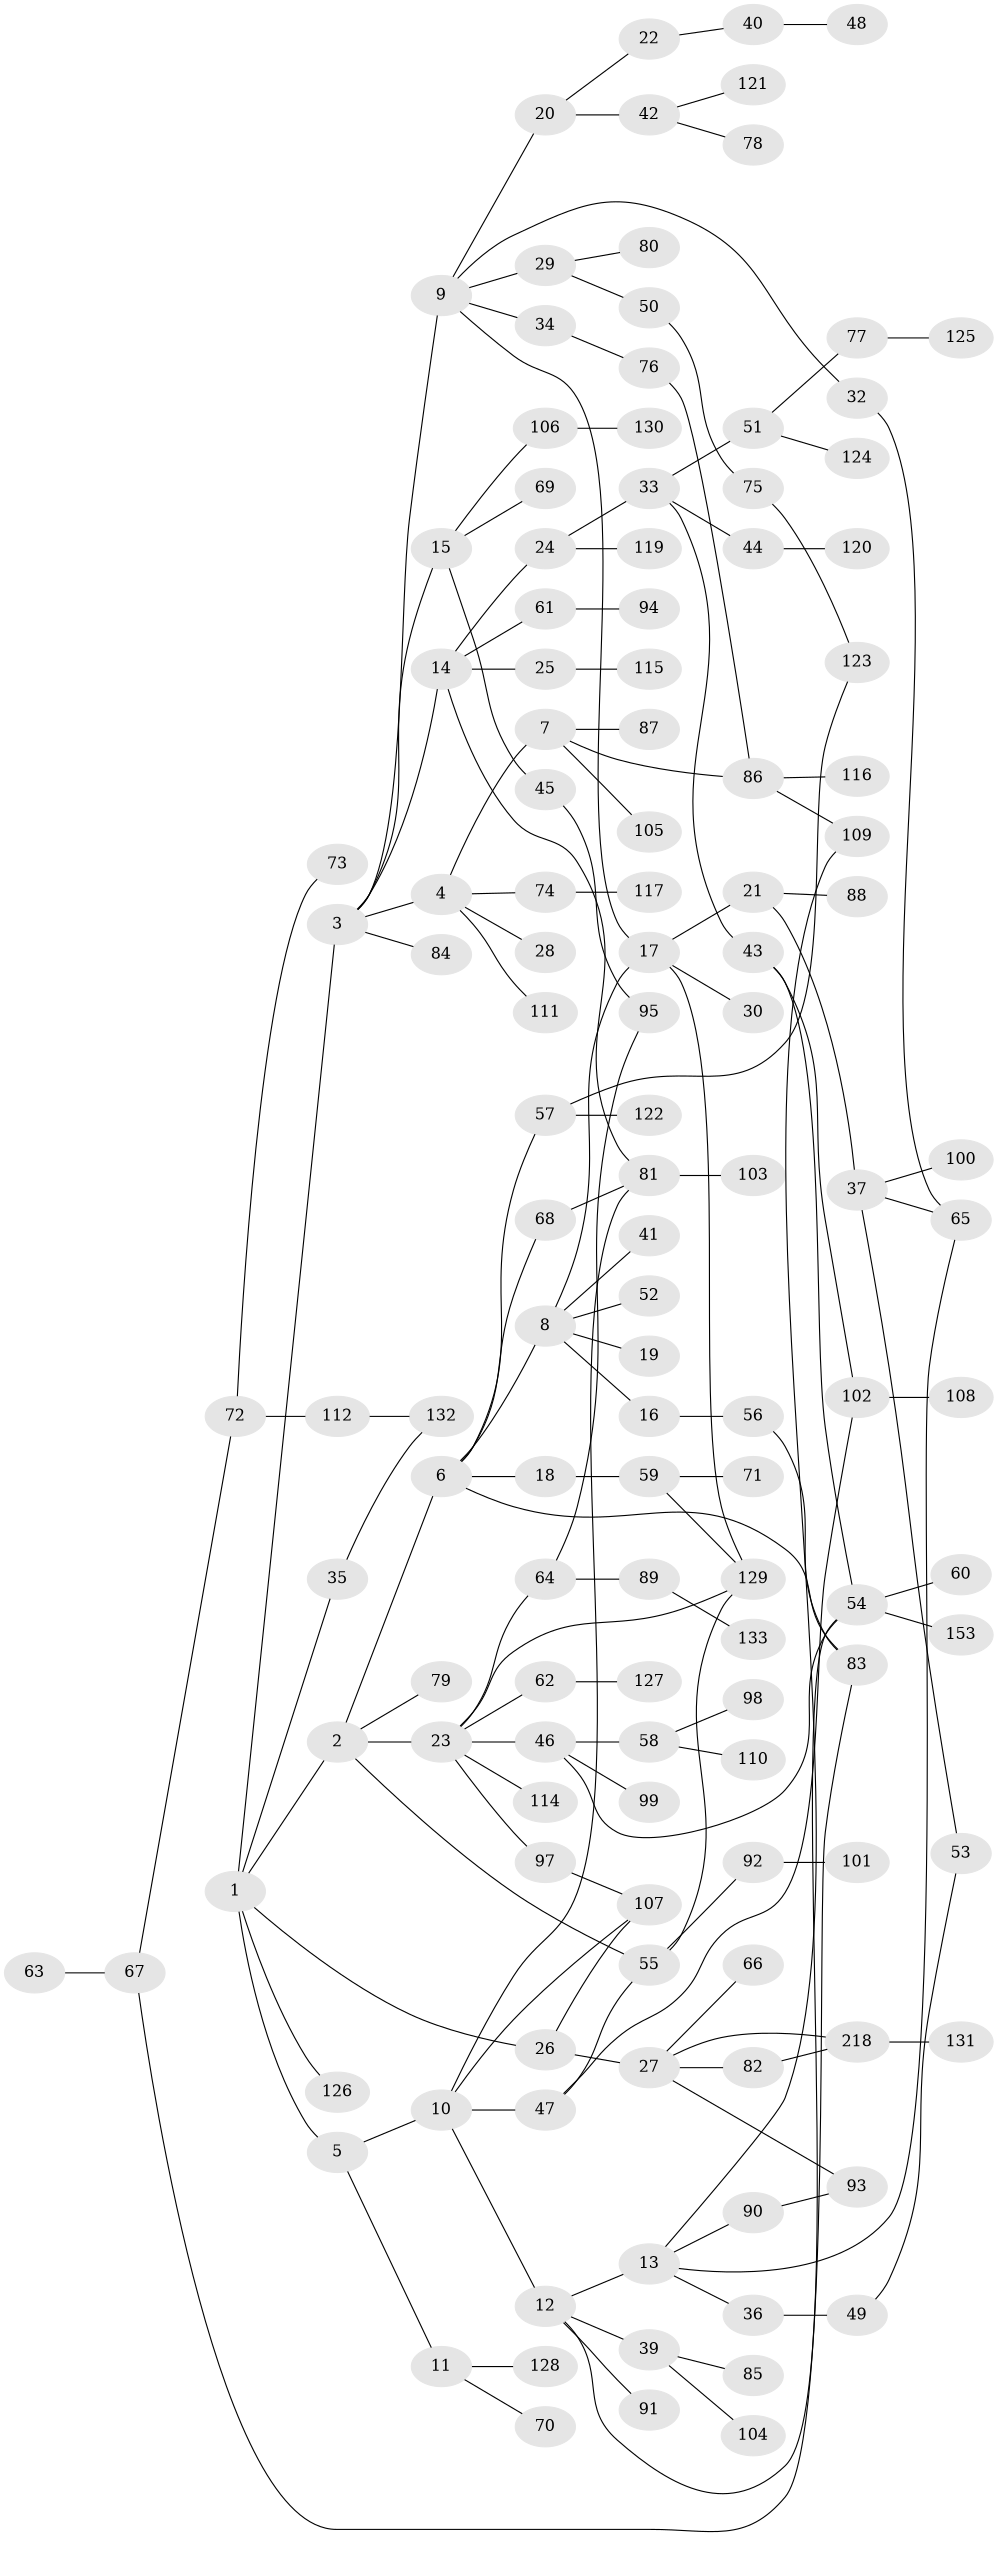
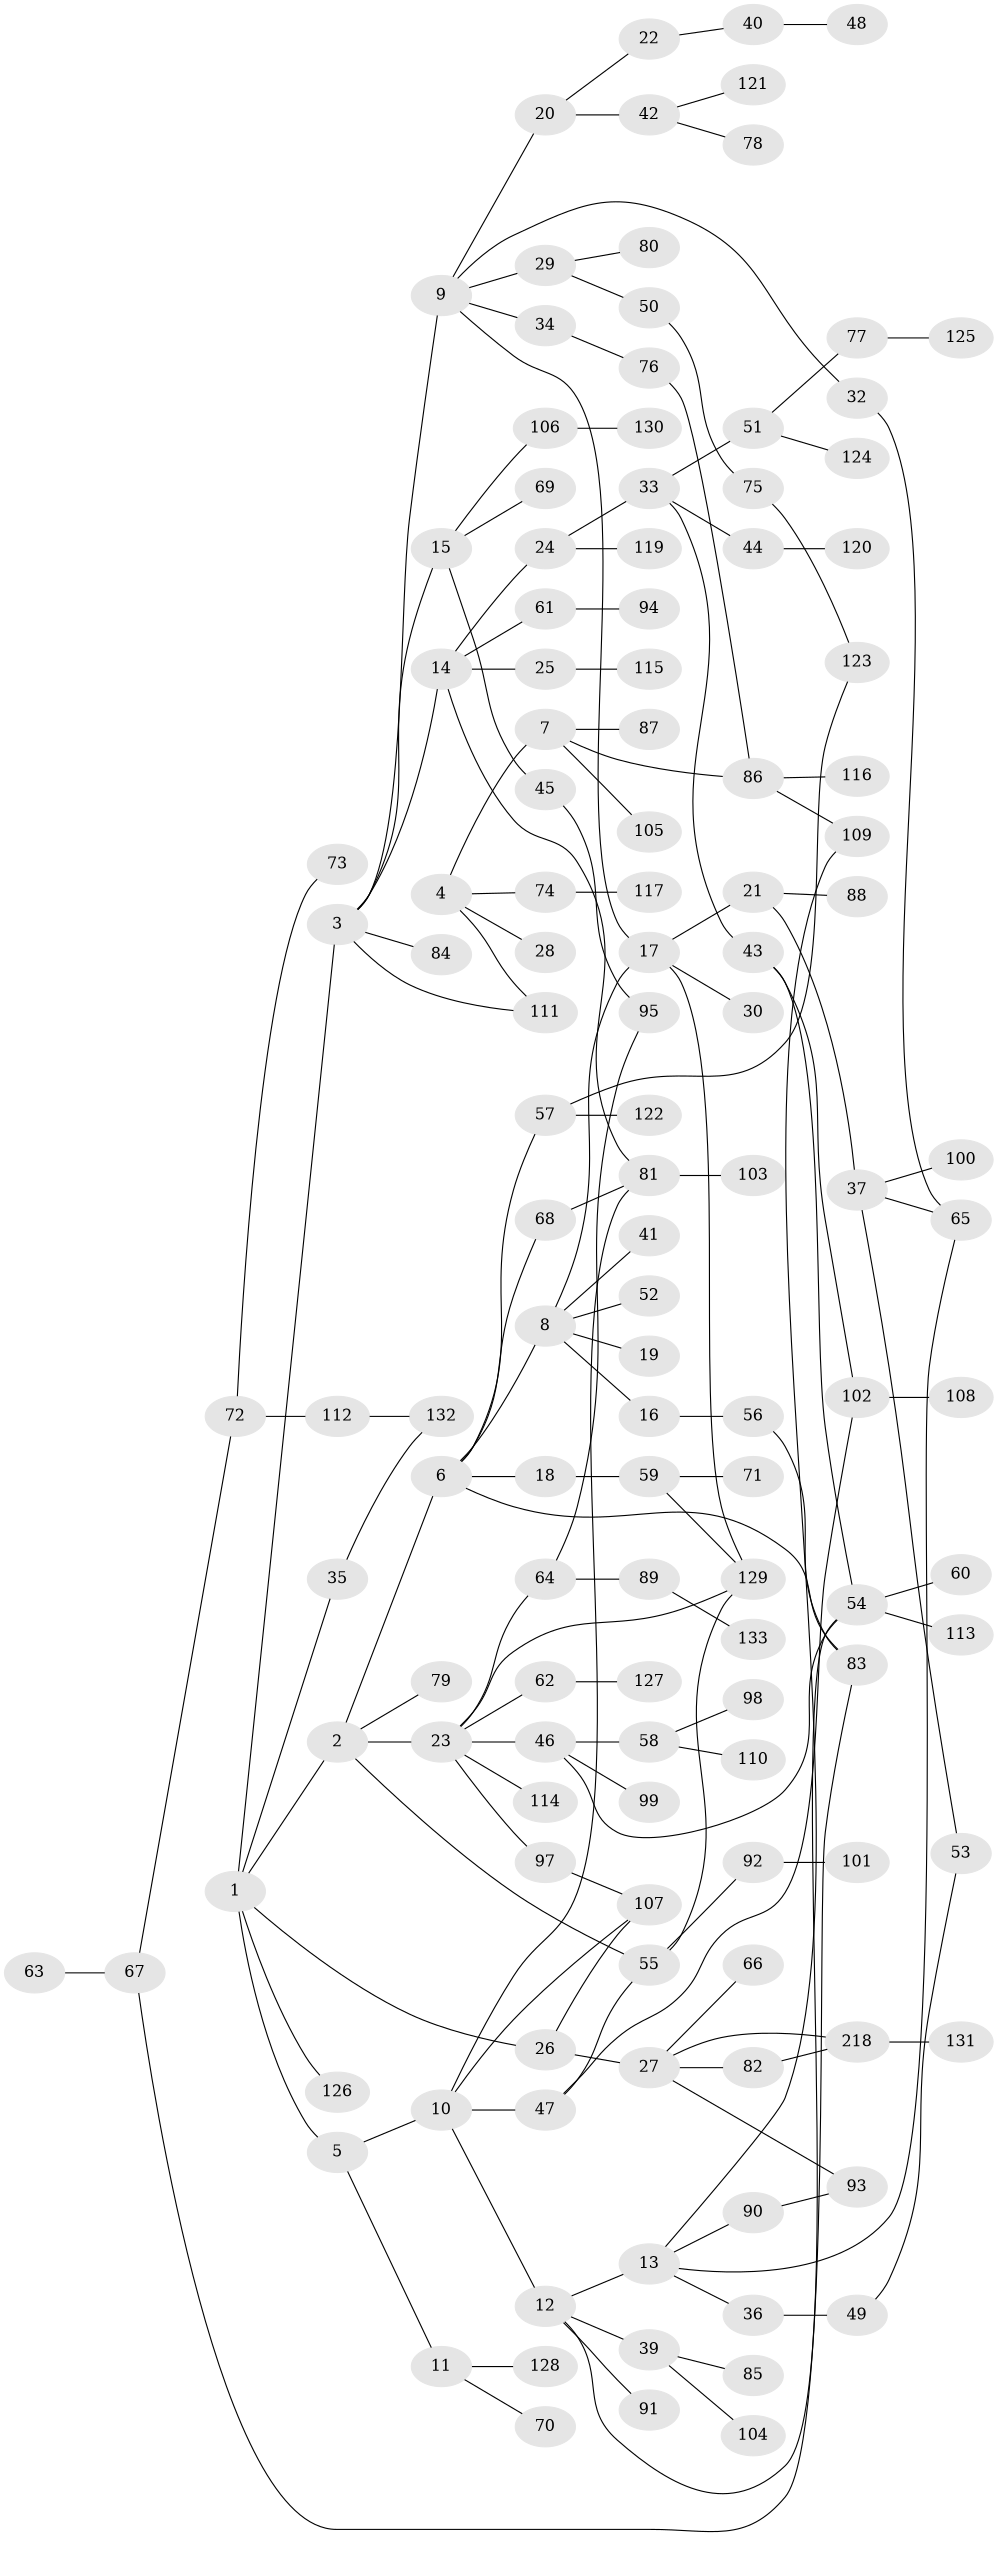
edge "4" -- "3": now "111" -- "3"
node "153": label "153" -> "113"
